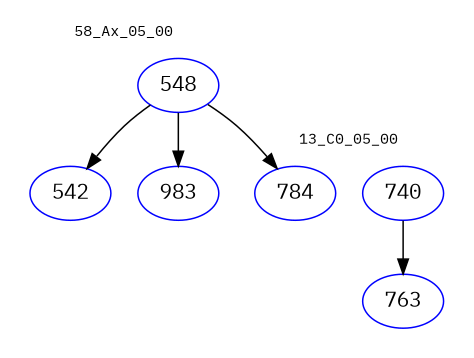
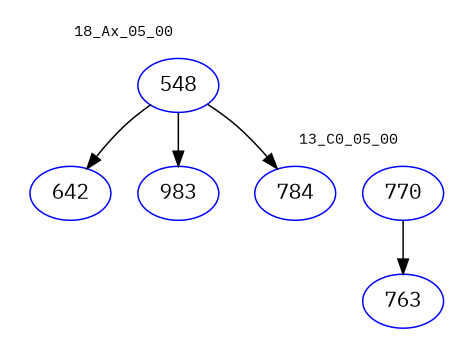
cluster "58_Ax_05_00": label "58_Ax_05_00" -> "18_Ax_05_00"
node "542": label "542" -> "642"
node "740": label "740" -> "770"
